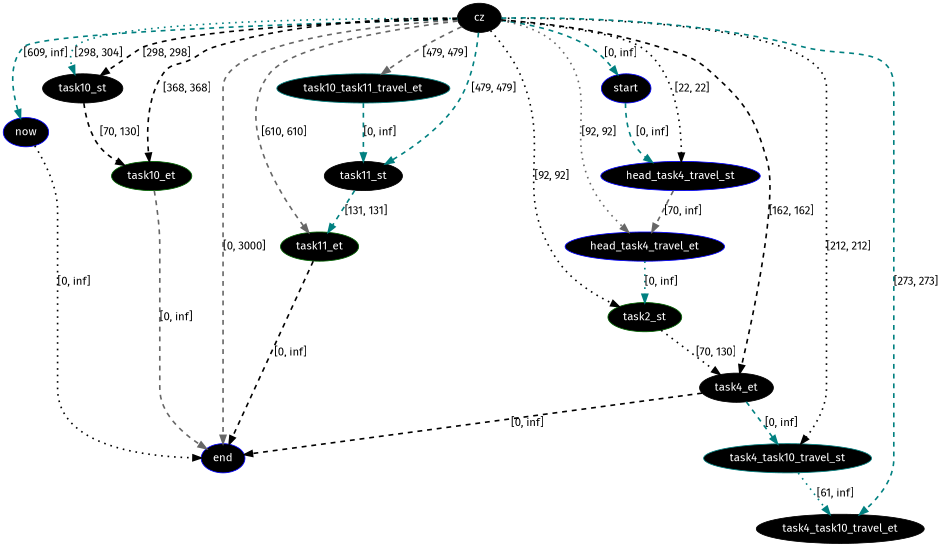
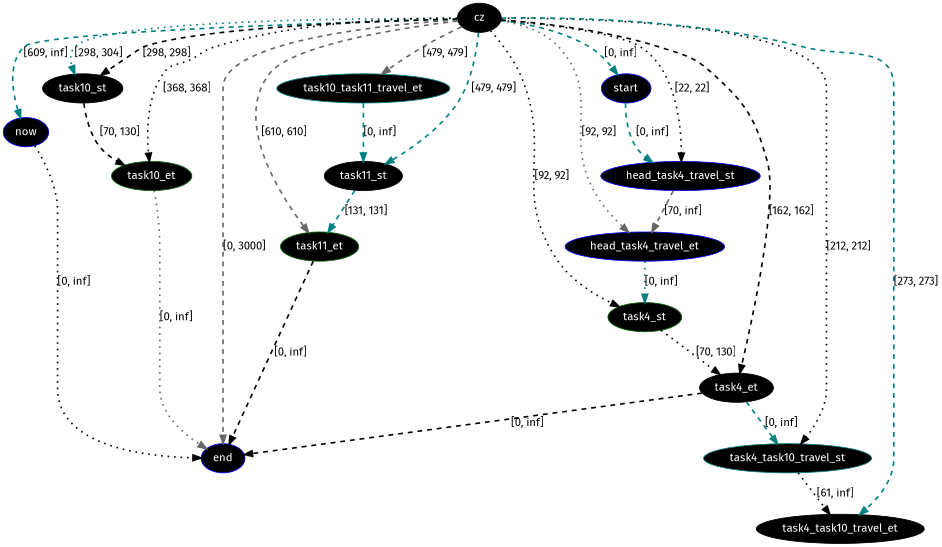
edge "cz" -> "task10_et": style dashed -> dotted
node "task2_st": label "task2_st" -> "task4_st"
edge "task10_et" -> "end": style dashed -> dotted
edge "task4_task10_travel_st" -> "task4_task10_travel_et": color teal -> black
